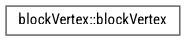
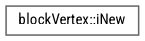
node "blockVertex::blockVertex": label "blockVertex::blockVertex" -> "blockVertex::iNew"
